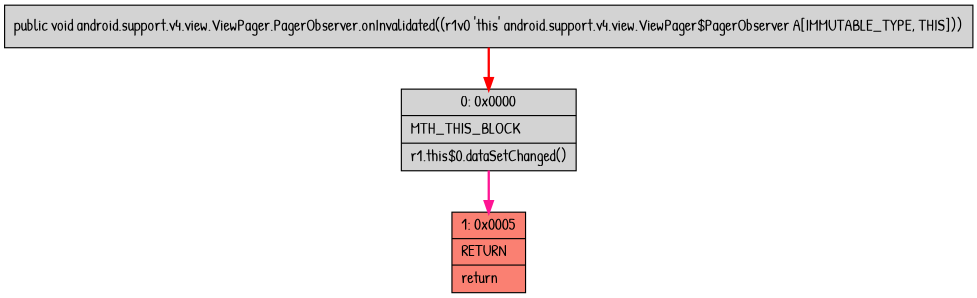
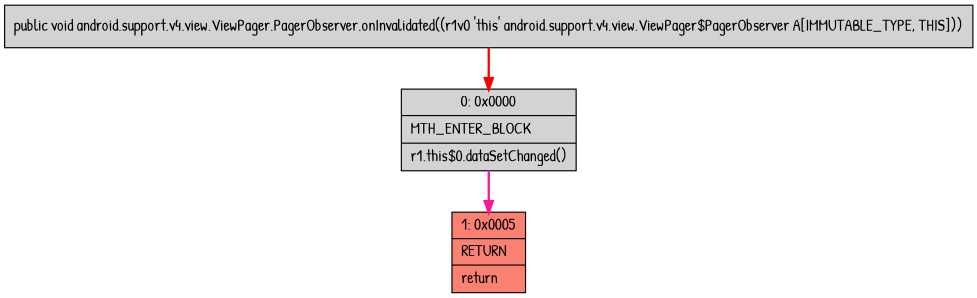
node "0: 0x0000": text "MTH_THIS_BLOCK" -> "MTH_ENTER_BLOCK"
